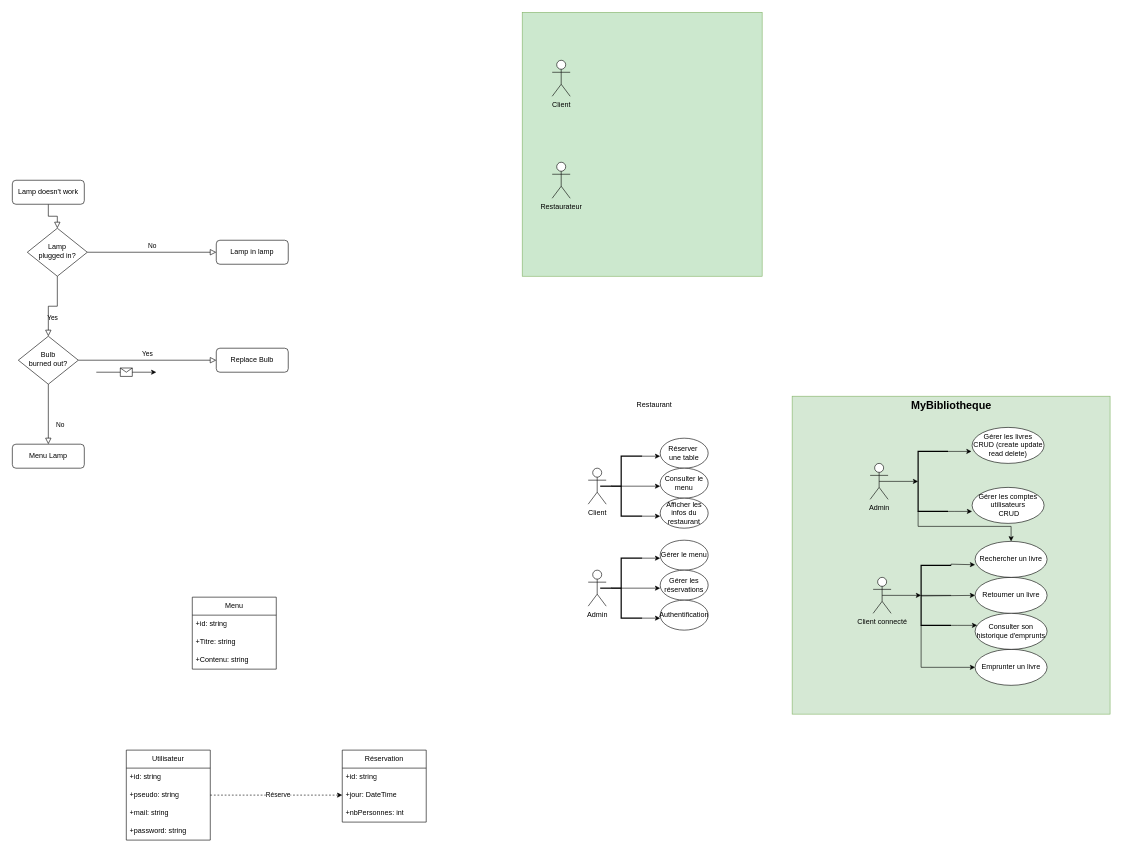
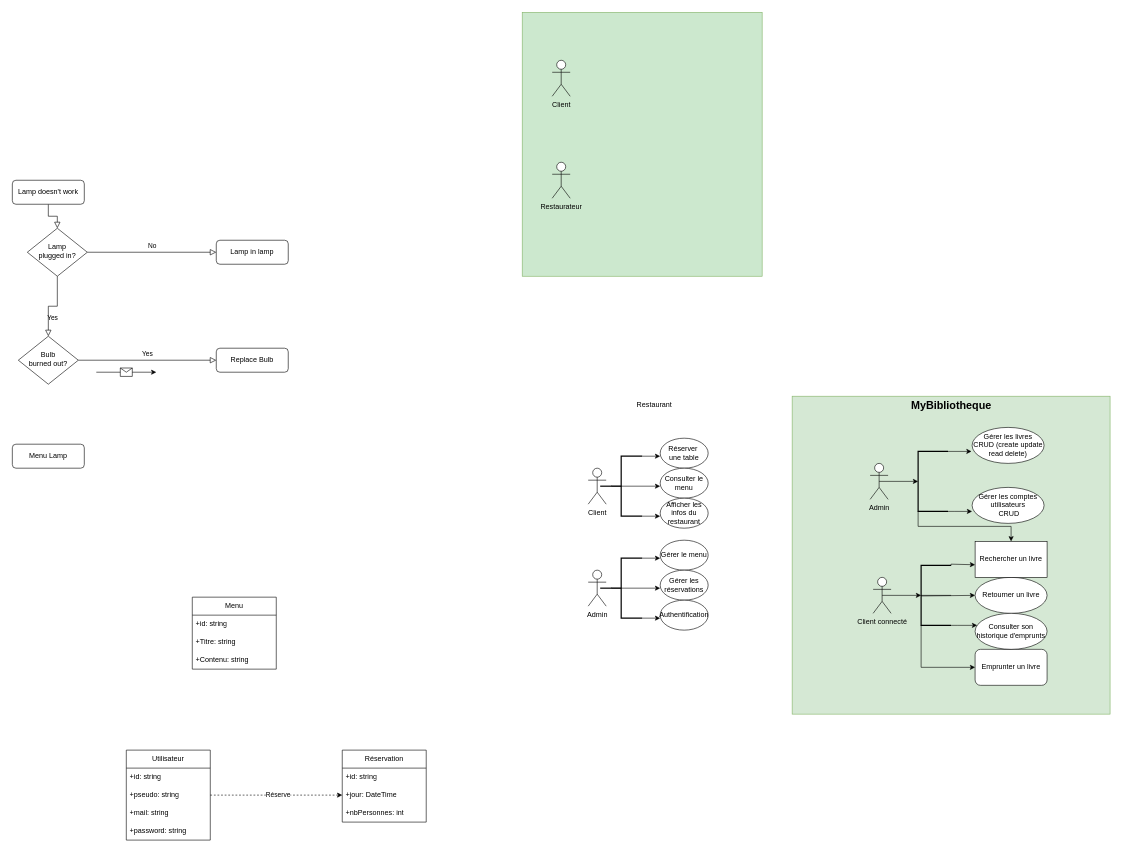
edge "Bulb burned out?" -> "Menu Lamp": removed, label "No"
node "Rechercher un livre": shape ellipse -> rectangle
node "Emprunter un livre": shape ellipse -> rounded rectangle
